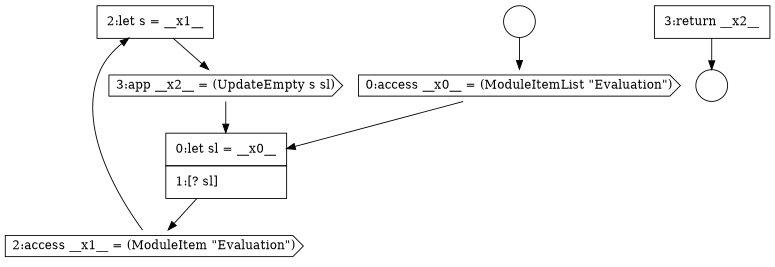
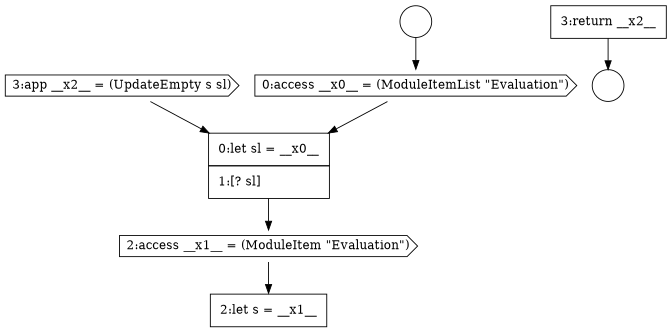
edge "2:let s = __x1__" -> "3:app __x2__ = (UpdateEmpty s sl)": removed
